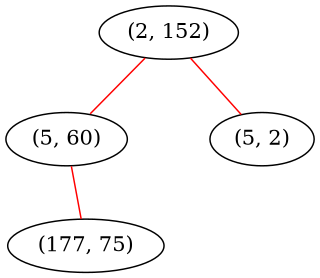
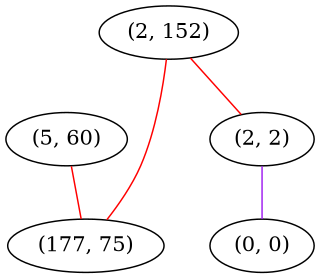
edge "(2, 152)" -- "(5, 60)": now "(2, 152)" -- "(177, 75)"
node "(5, 2)": label "(5, 2)" -> "(2, 2)"
node "(0, 0)": added
